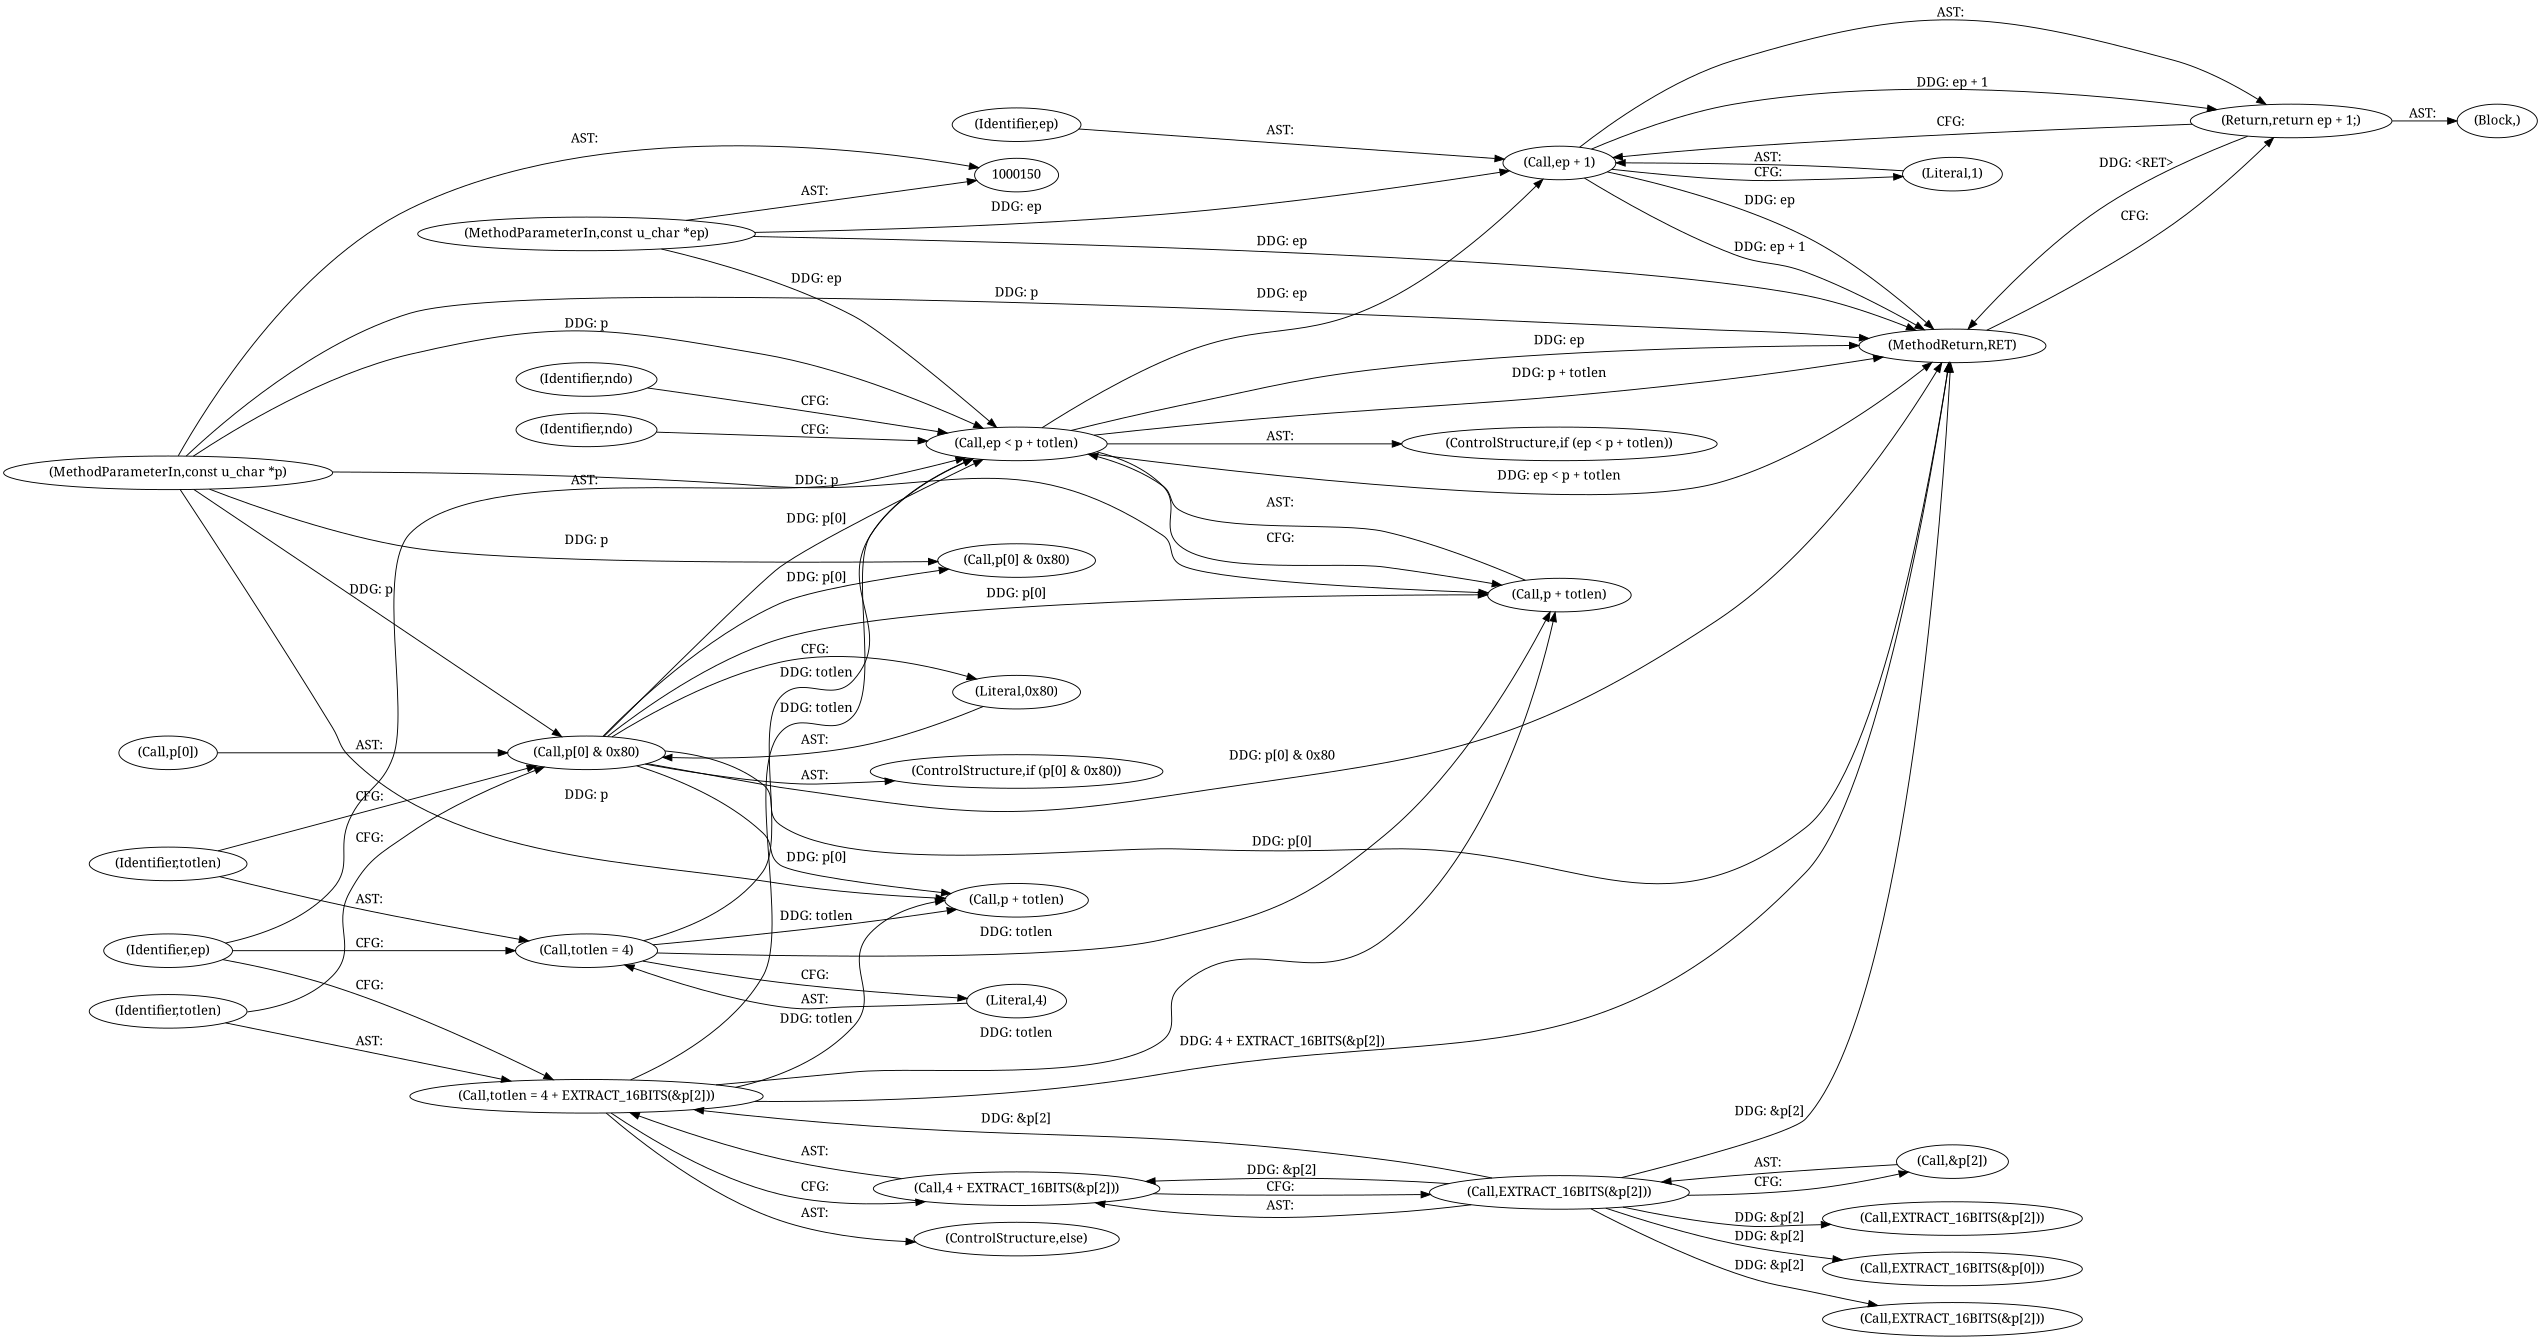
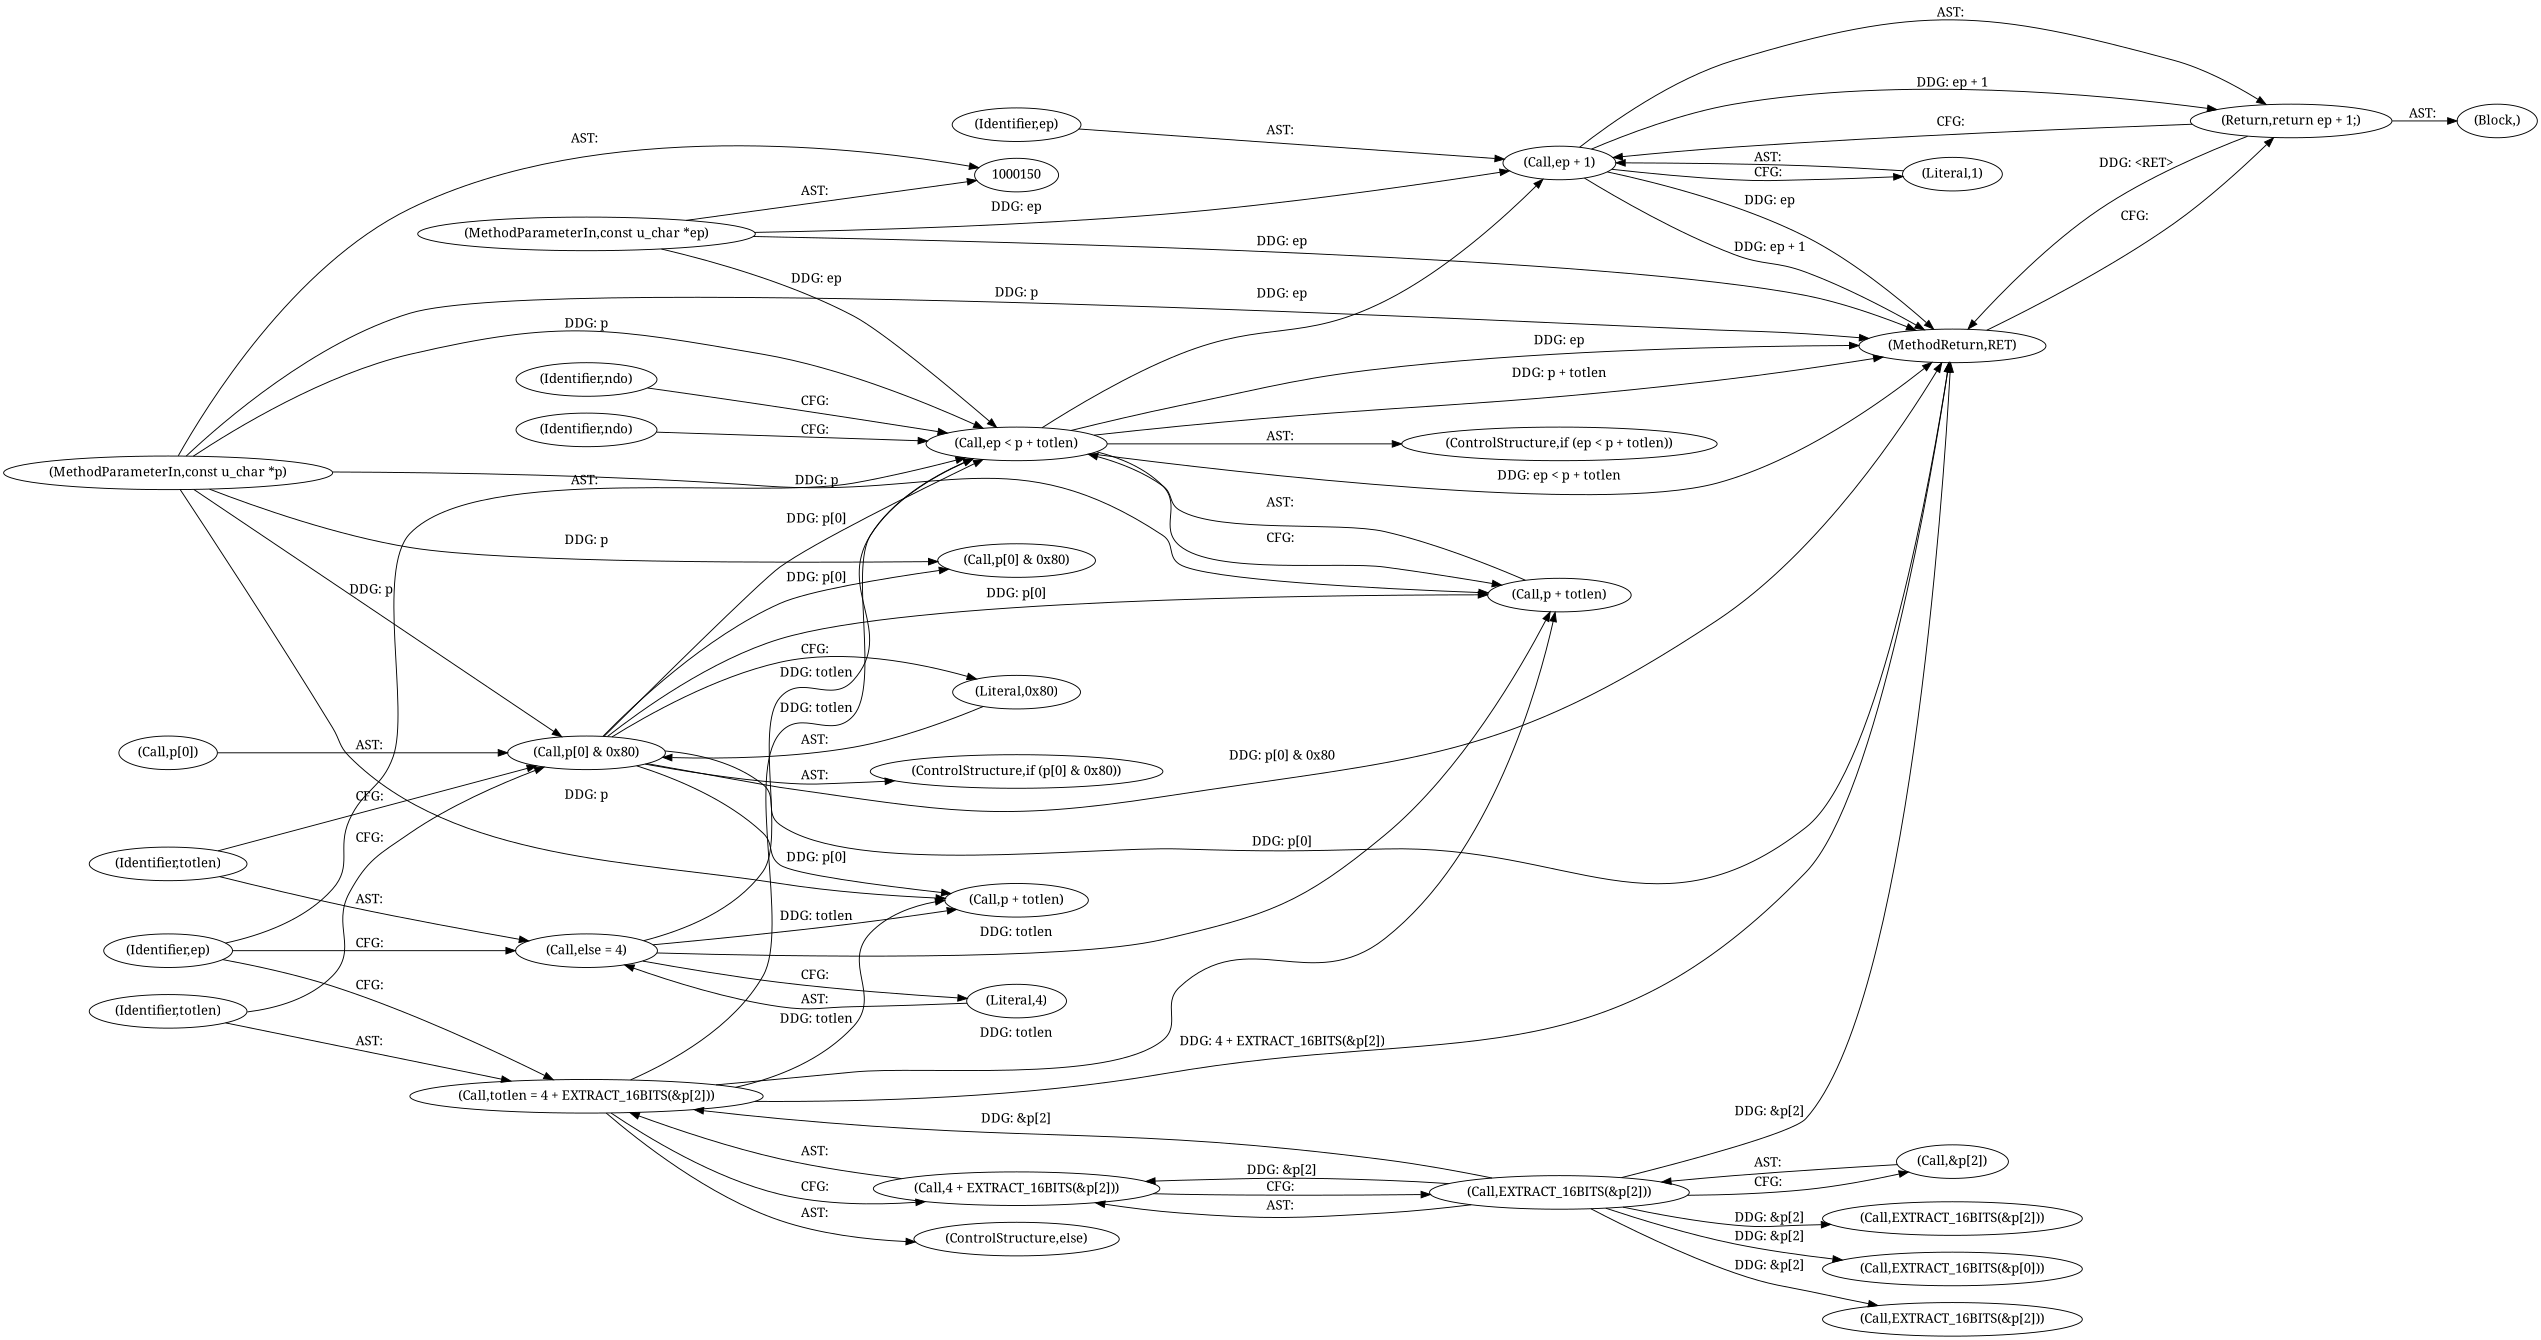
node "(Call,totlen = 4)": label "(Call,totlen = 4)" -> "(Call,else = 4)"
